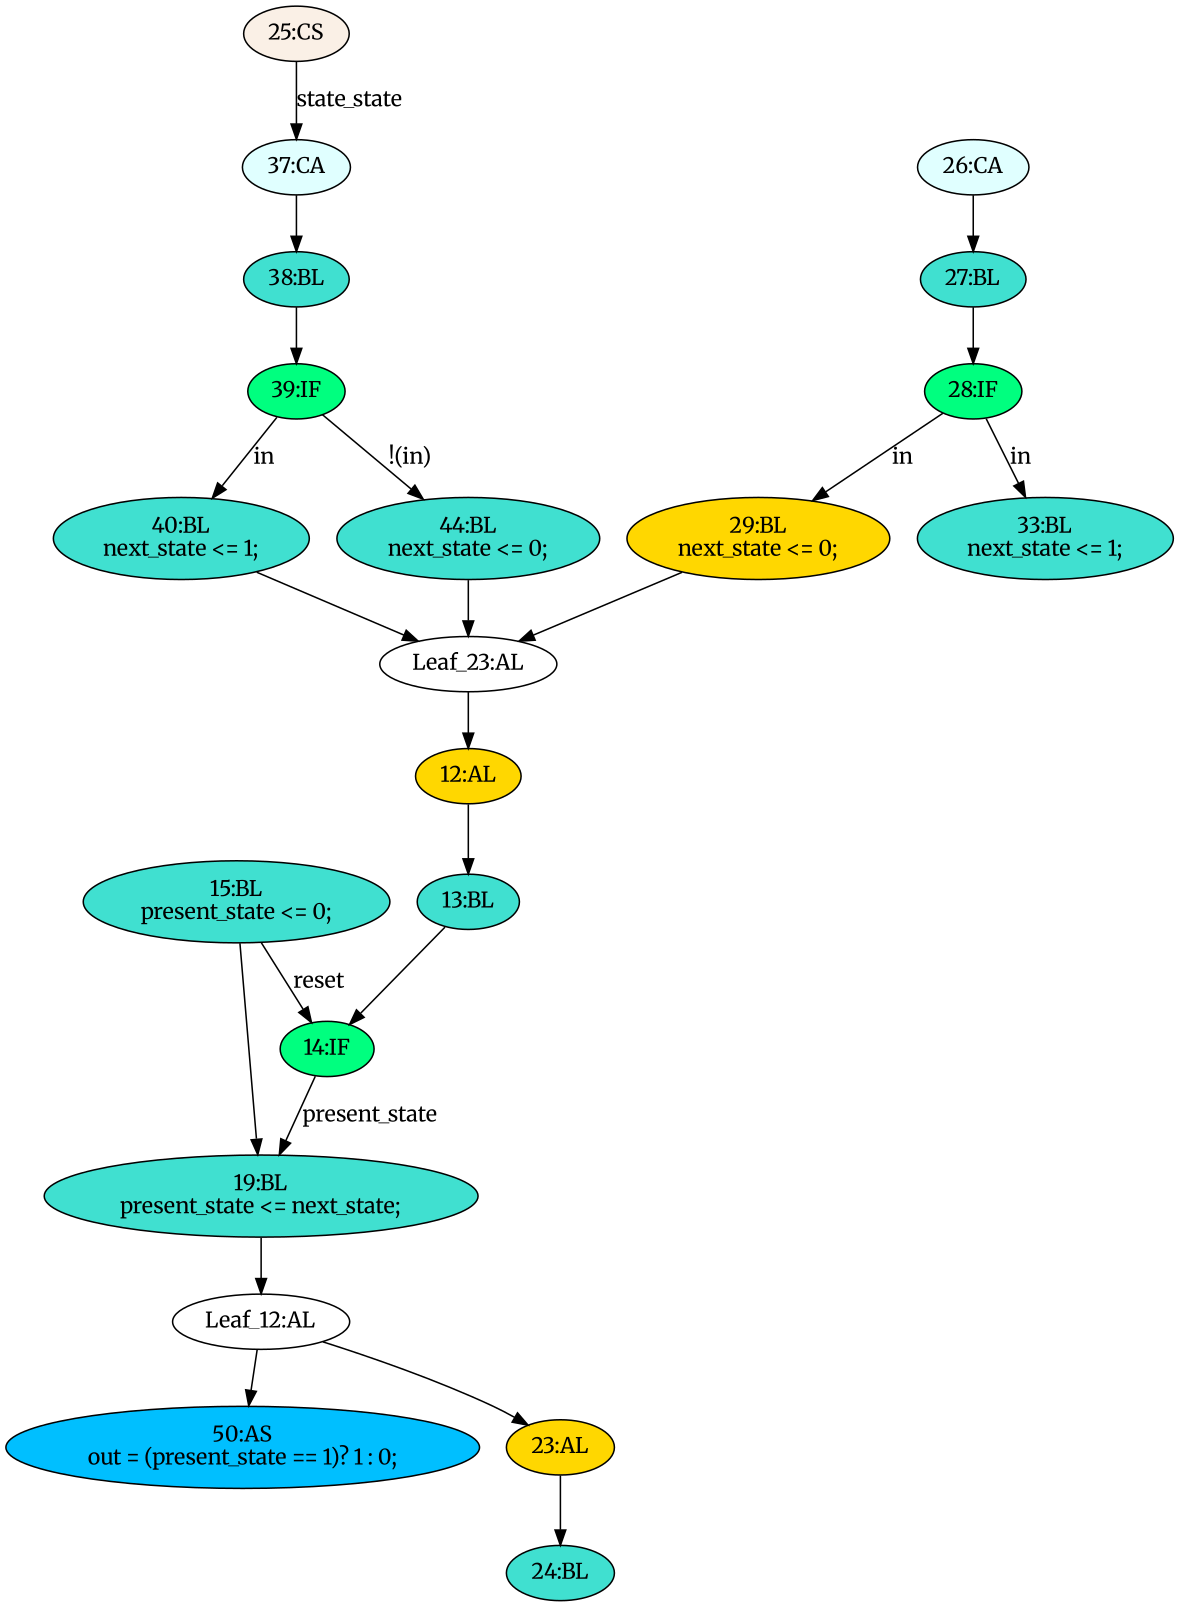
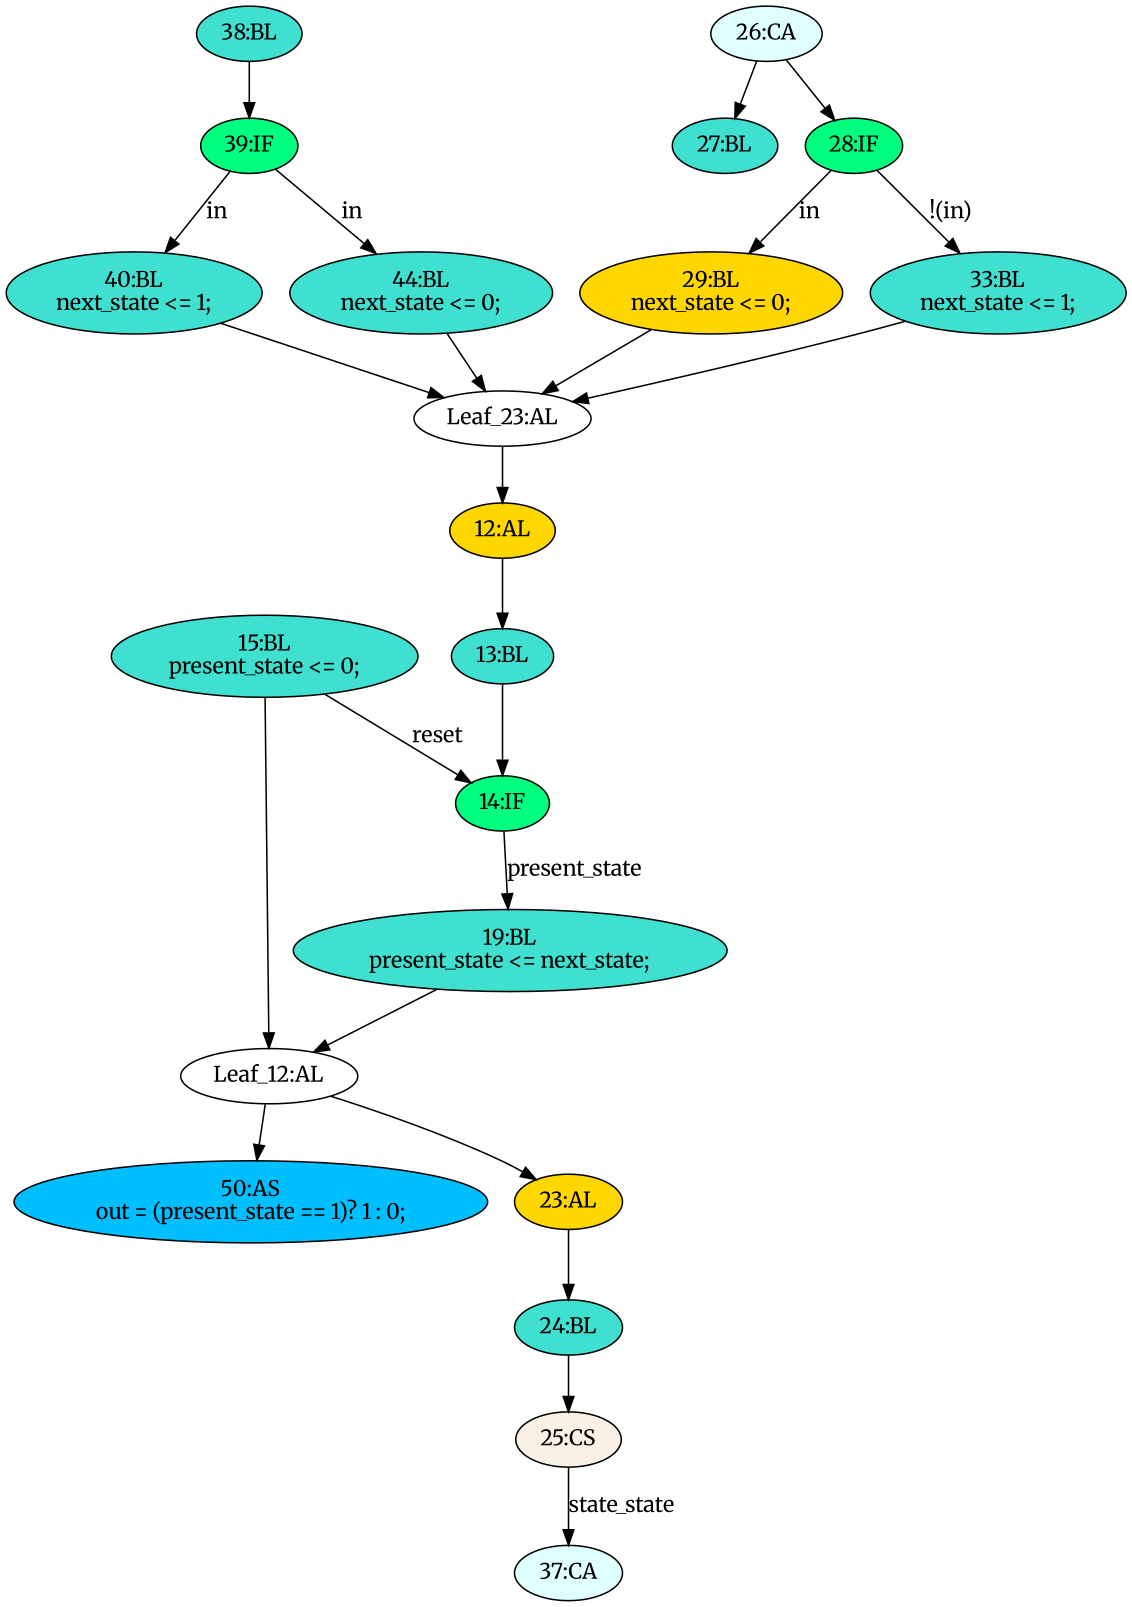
edge "37:CA" -> "38:BL": removed
edge "27:BL" -> "28:IF": now "26:CA" -> "28:IF"
edge "33:BL next_state <= 1;" -> "Leaf_23:AL": added
edge "39:IF" -> "44:BL next_state <= 0;": label "!(in)" -> "in"
edge "28:IF" -> "33:BL next_state <= 1;": label "in" -> "!(in)"
edge "15:BL present_state <= 0;" -> "19:BL present_state <= next_state;": now "15:BL present_state <= 0;" -> "Leaf_12:AL"
edge "24:BL" -> "25:CS": added
